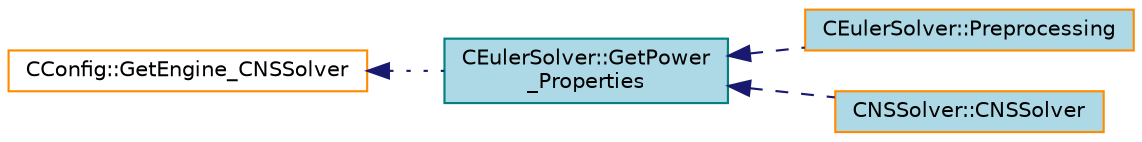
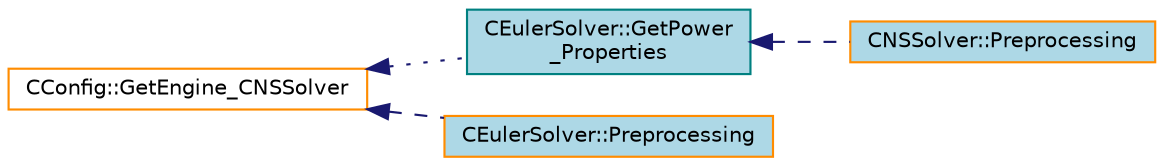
edge "CEulerSolver::Preprocessing" -> "CEulerSolver::GetPower _Properties": now "CEulerSolver::Preprocessing" -> "CConfig::GetEngine_CNSSolver"
node "CNSSolver::CNSSolver": label "CNSSolver::CNSSolver" -> "CNSSolver::Preprocessing"
